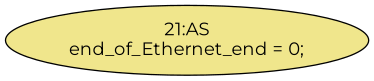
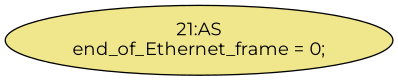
node "21:AS end_of_Ethernet_end = 0;": label "21:AS end_of_Ethernet_end = 0;" -> "21:AS end_of_Ethernet_frame = 0;"
